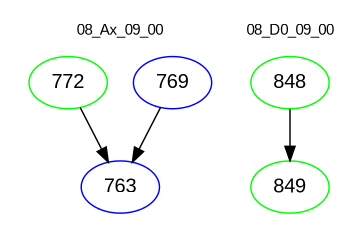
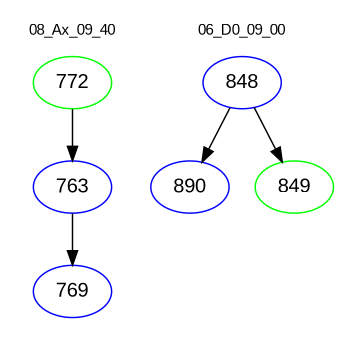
cluster "08_Ax_09_00": label "08_Ax_09_00" -> "08_Ax_09_40"
cluster "08_D0_09_00": label "08_D0_09_00" -> "06_D0_09_00"
node "848": color green -> blue
edge "769" -> "763": reversed
node "890": added
